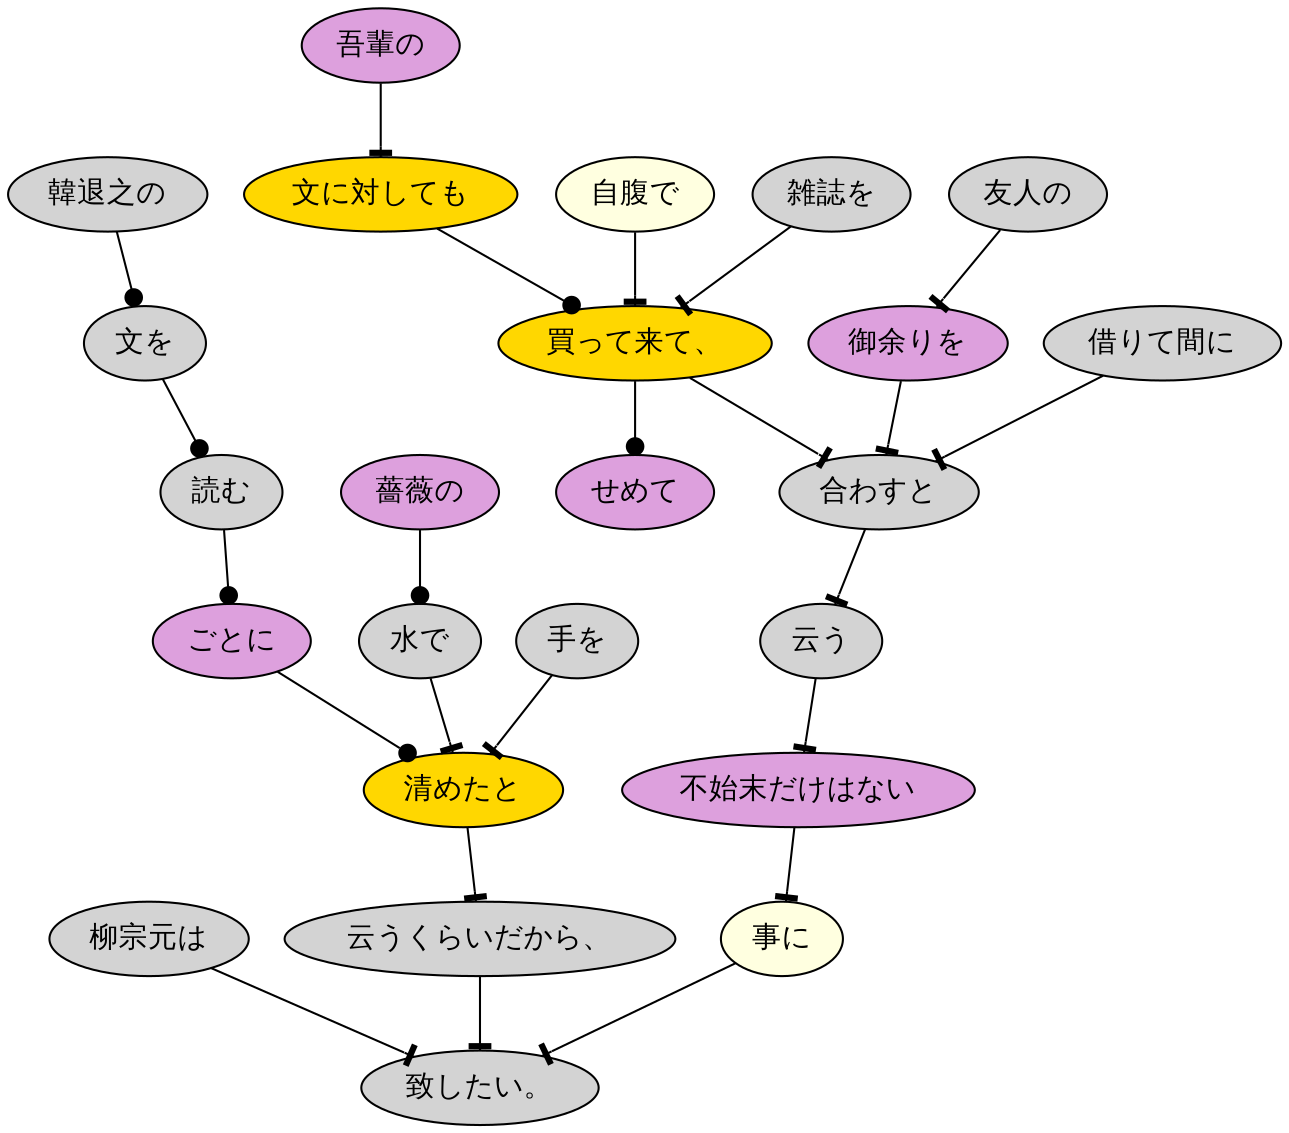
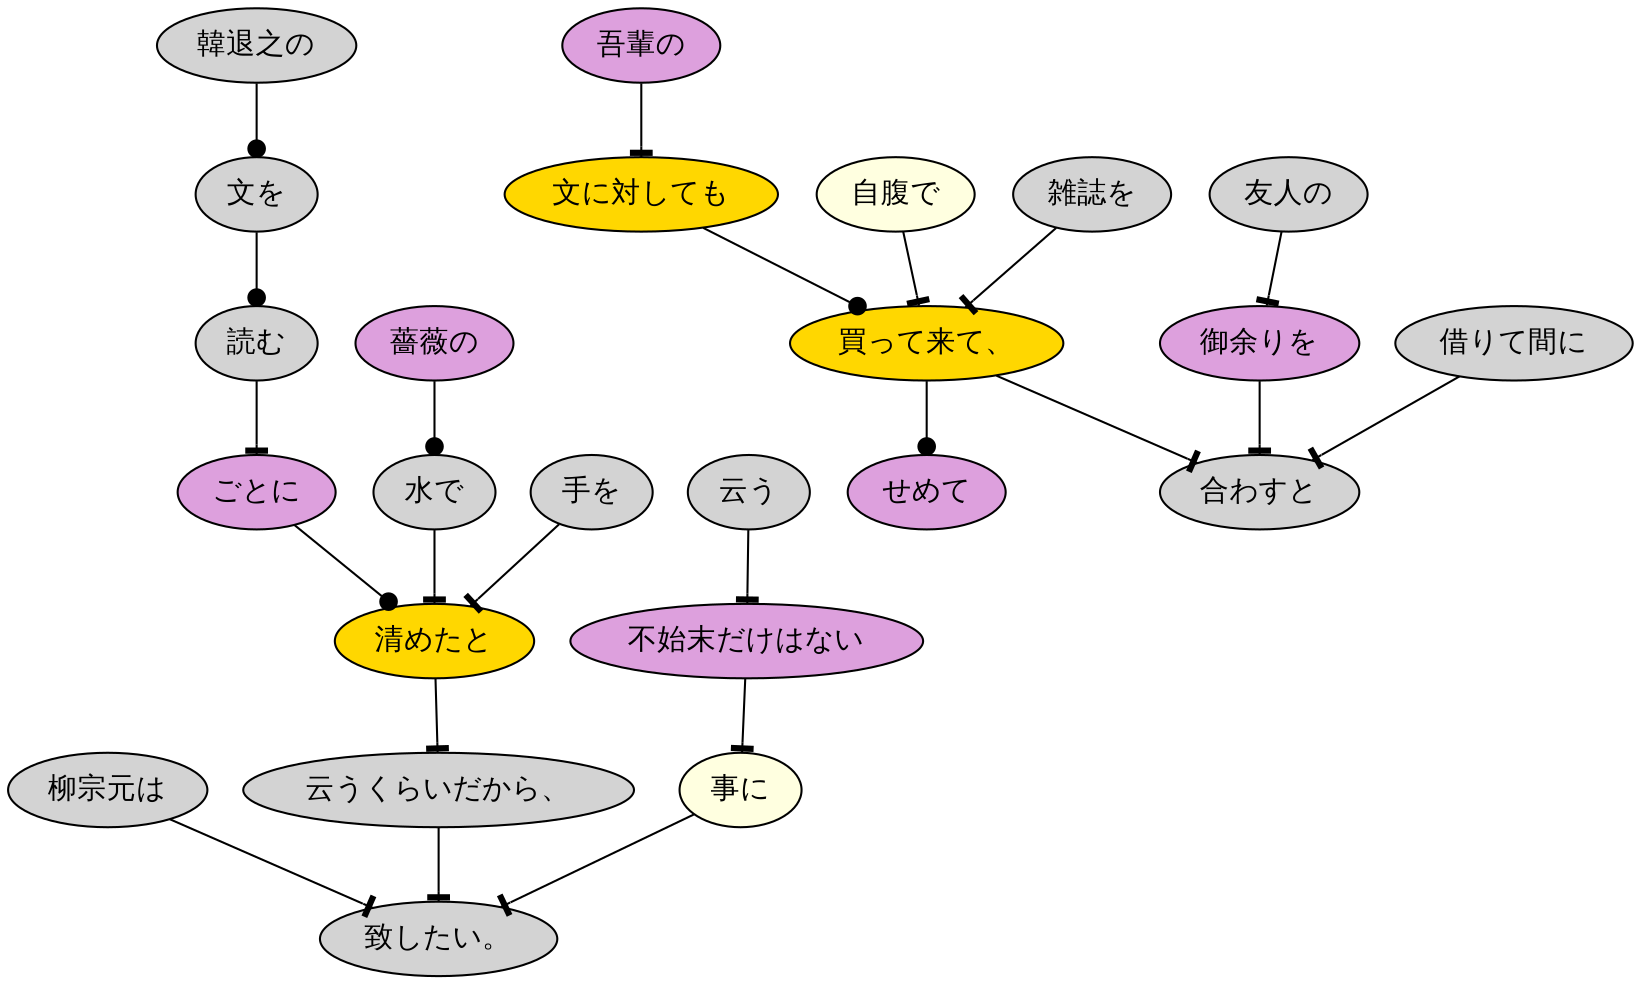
edge "読む" -> "ごとに": arrowhead dot -> tee
edge "合わすと" -> "云う": removed
